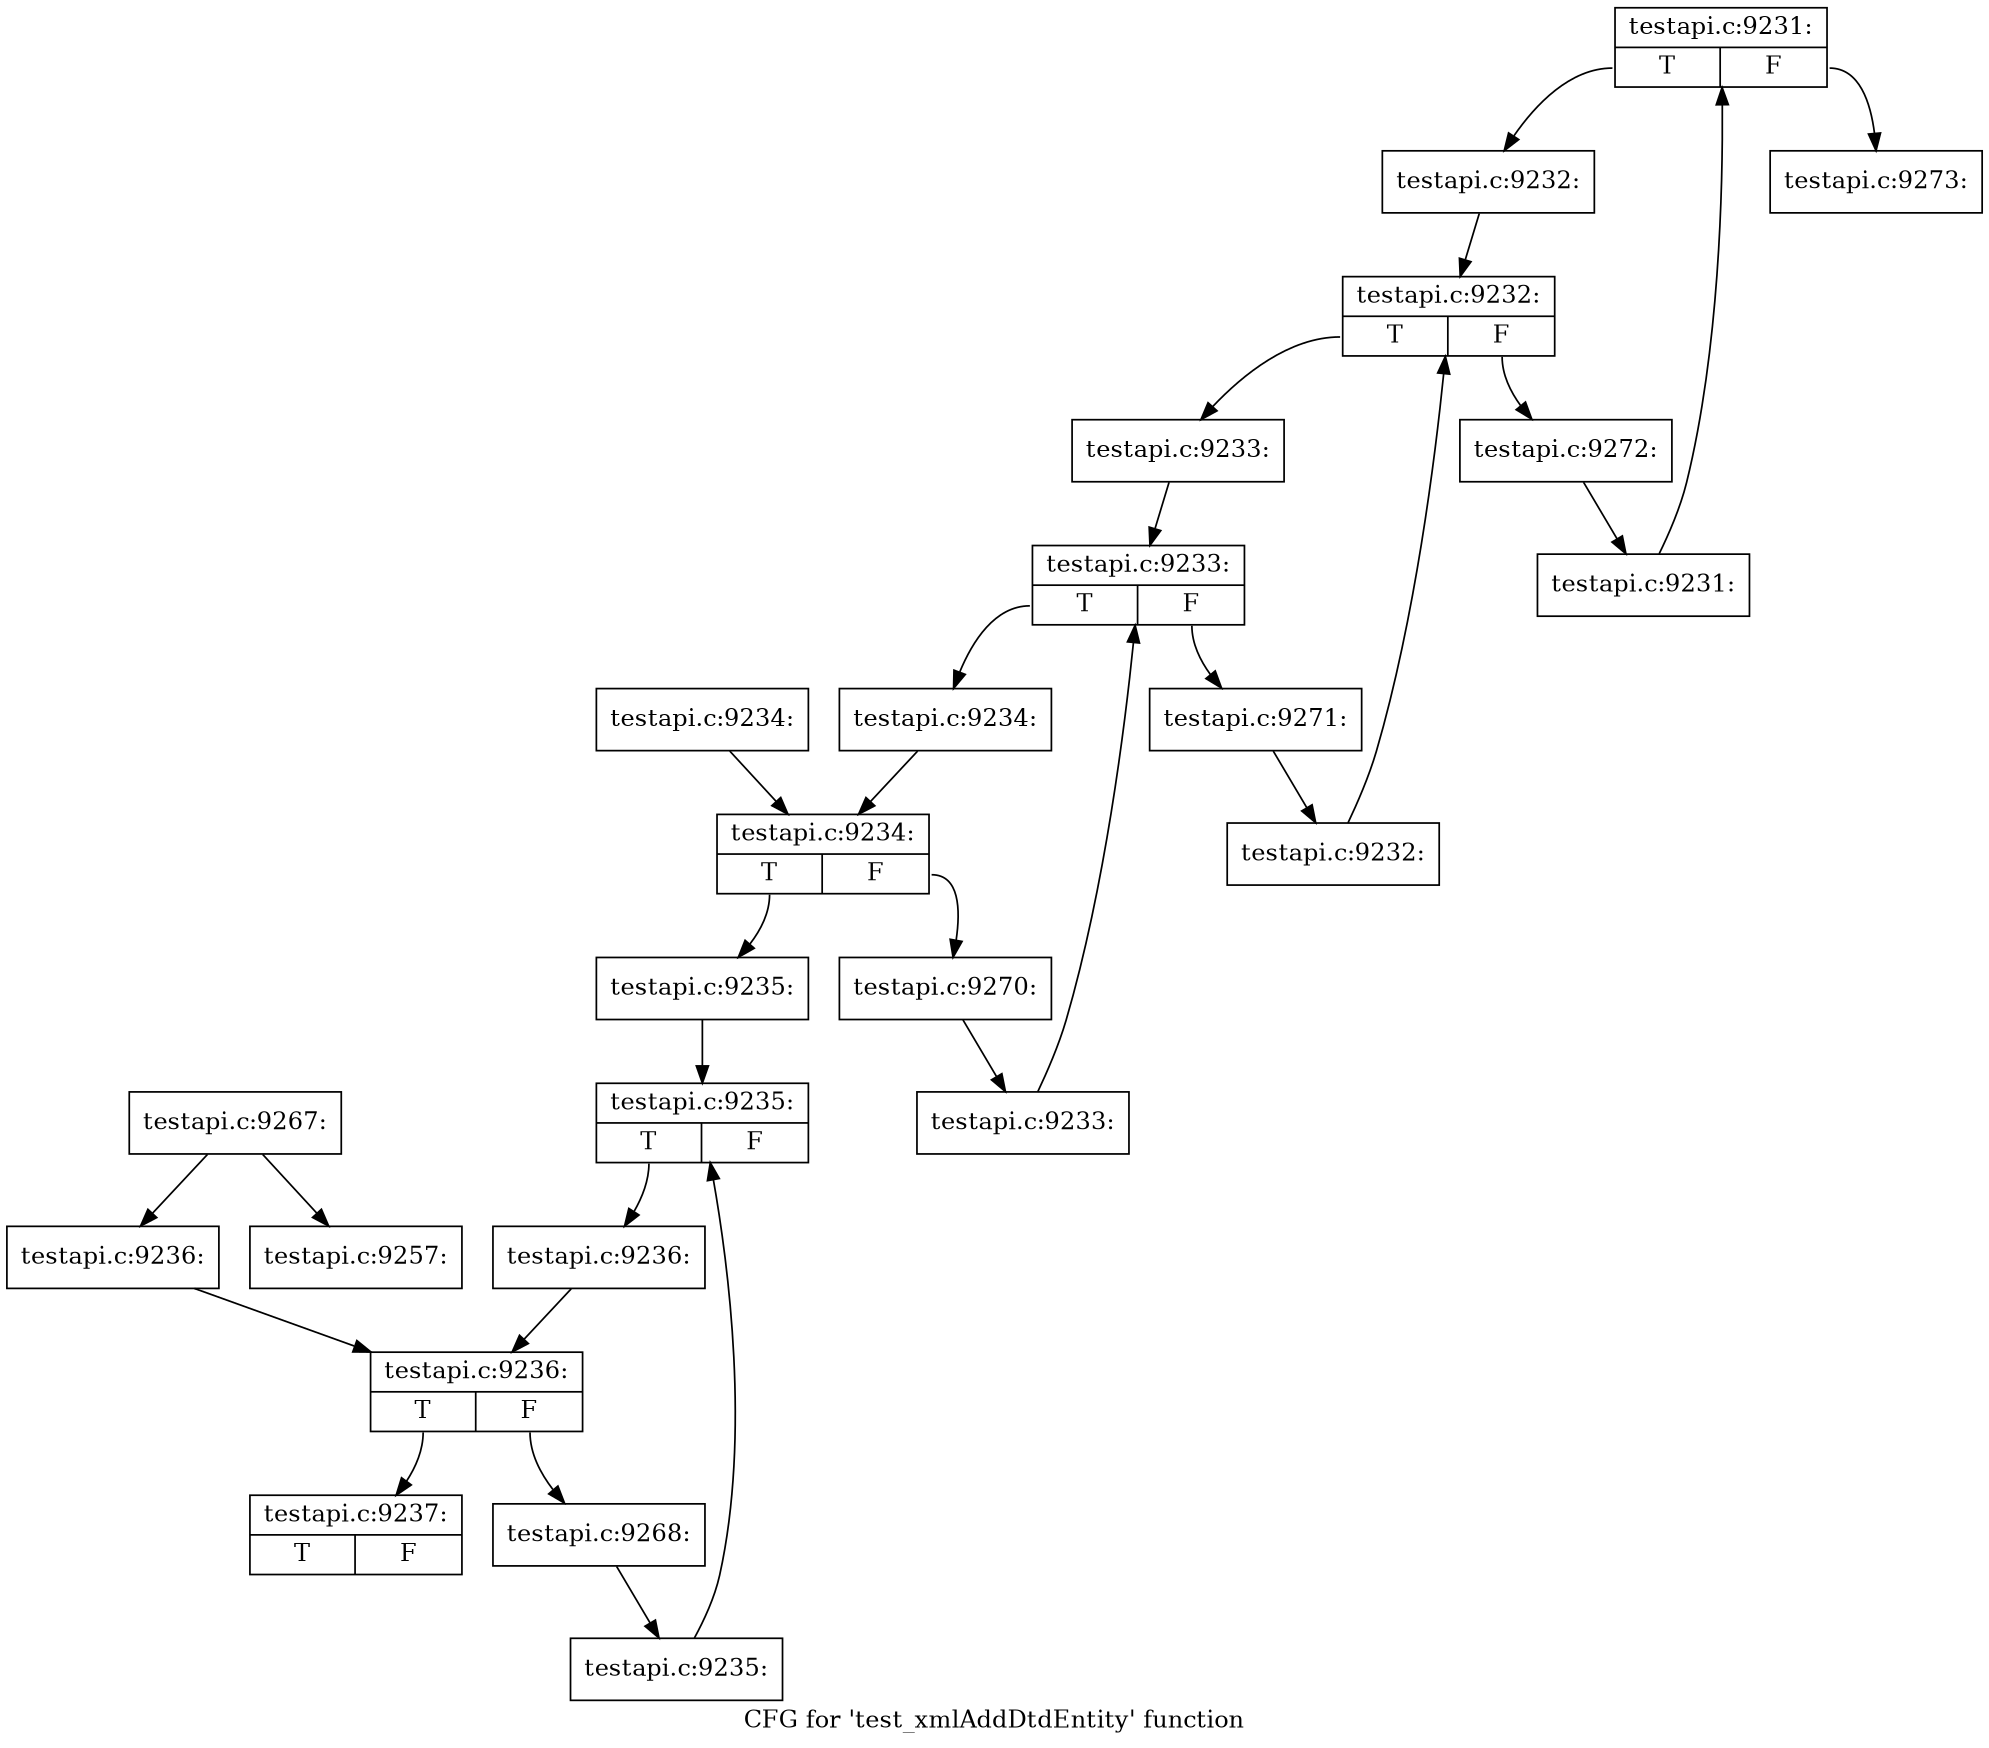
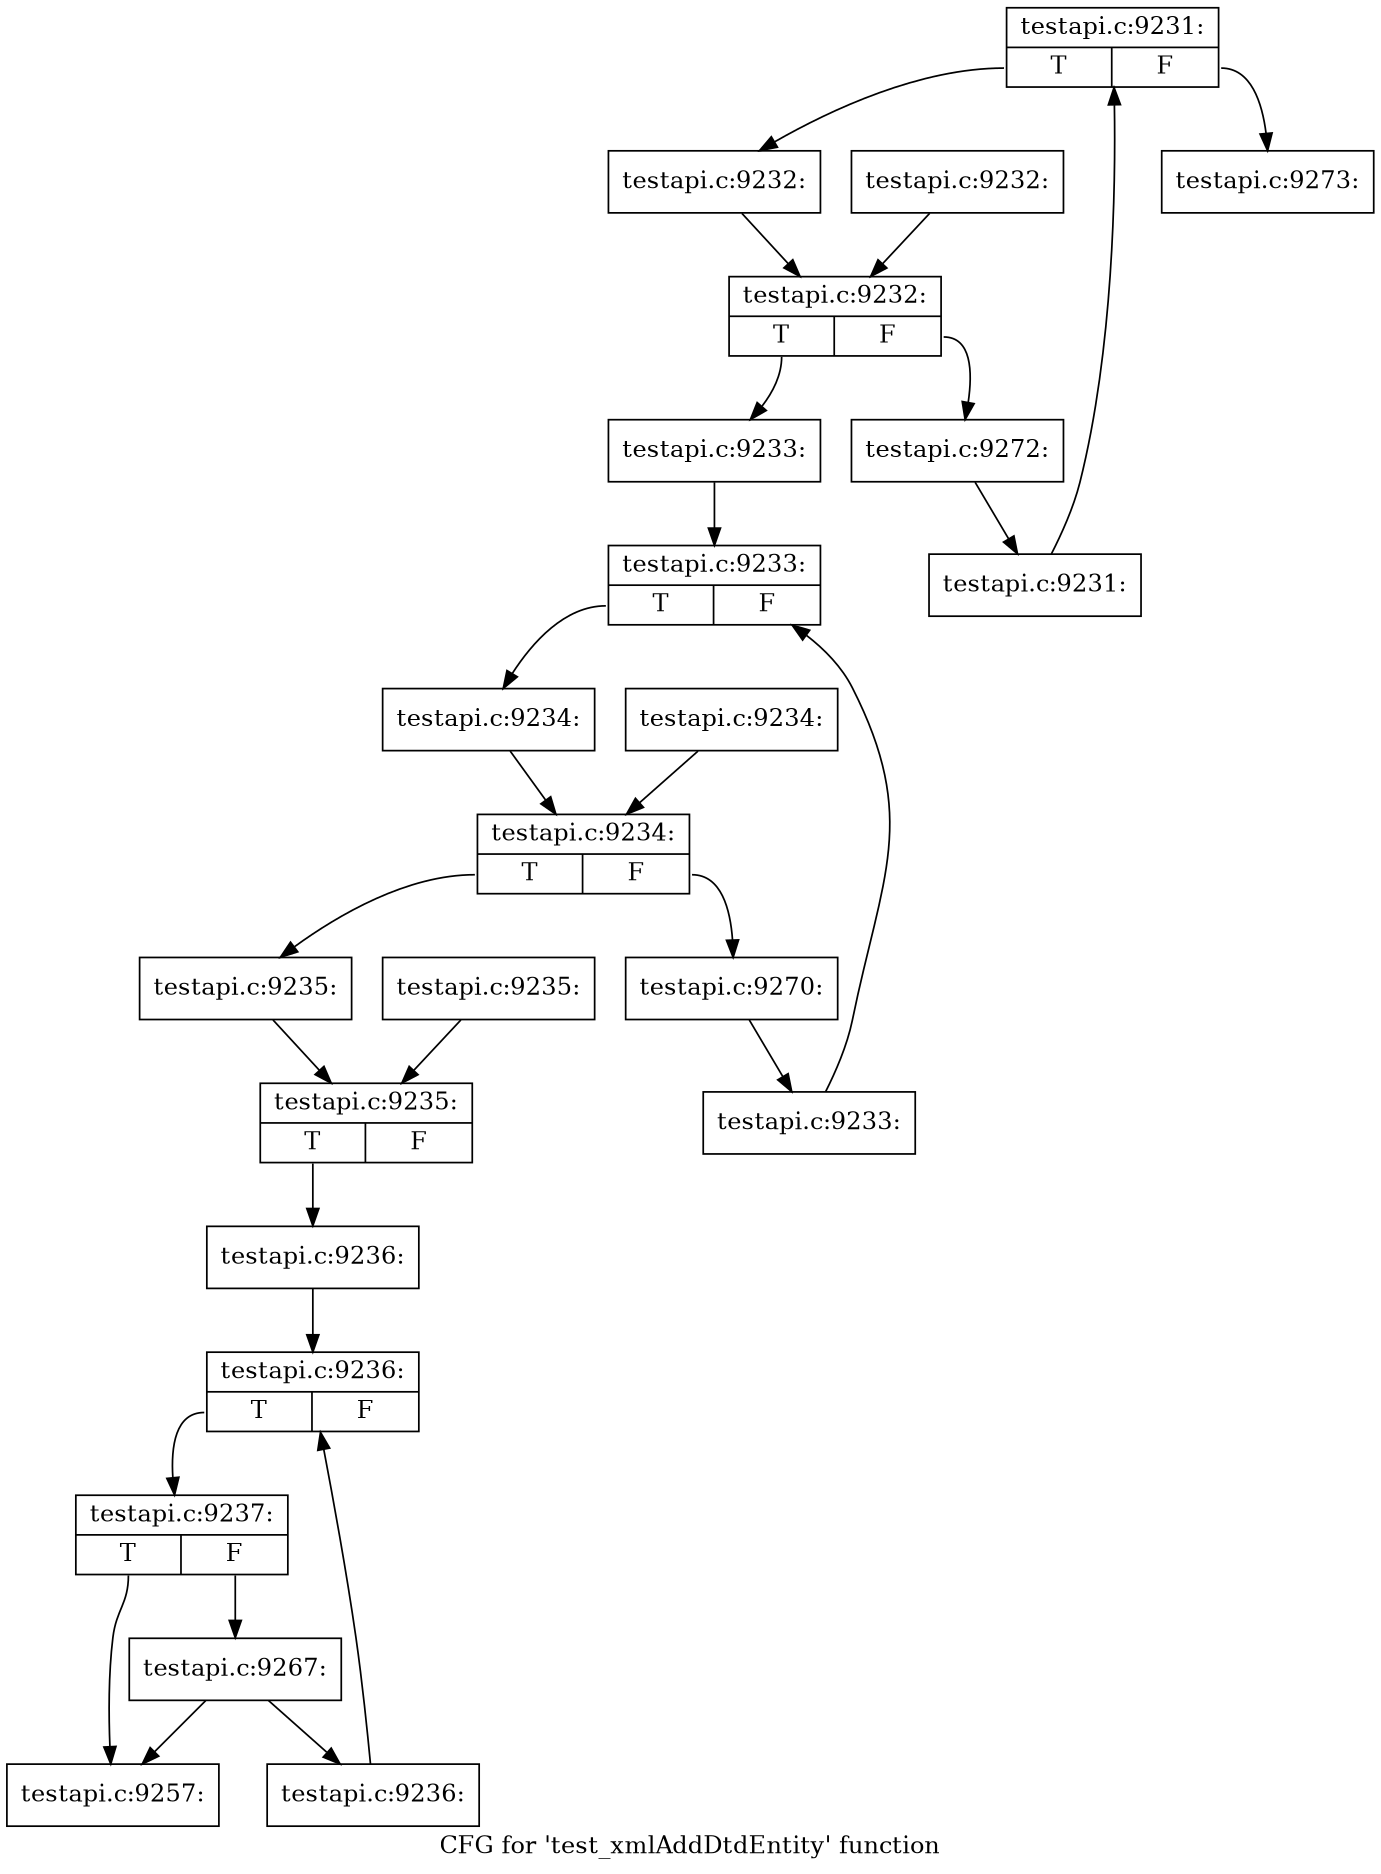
node "testapi.c:9271:": removed
node "testapi.c:9268:": removed
edge "testapi.c:9237:" -> "testapi.c:9267:": added
edge "testapi.c:9237:" -> "testapi.c:9257:": added
